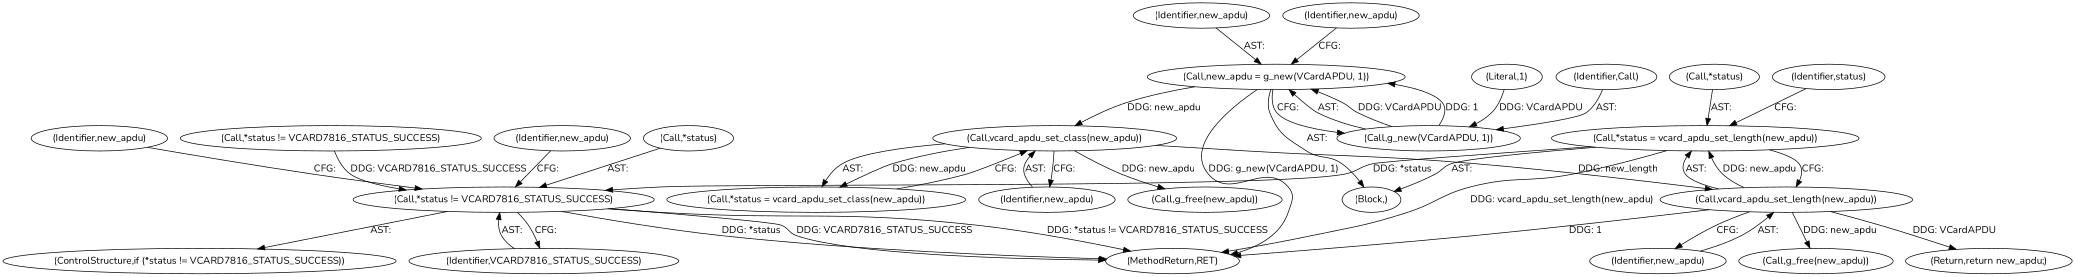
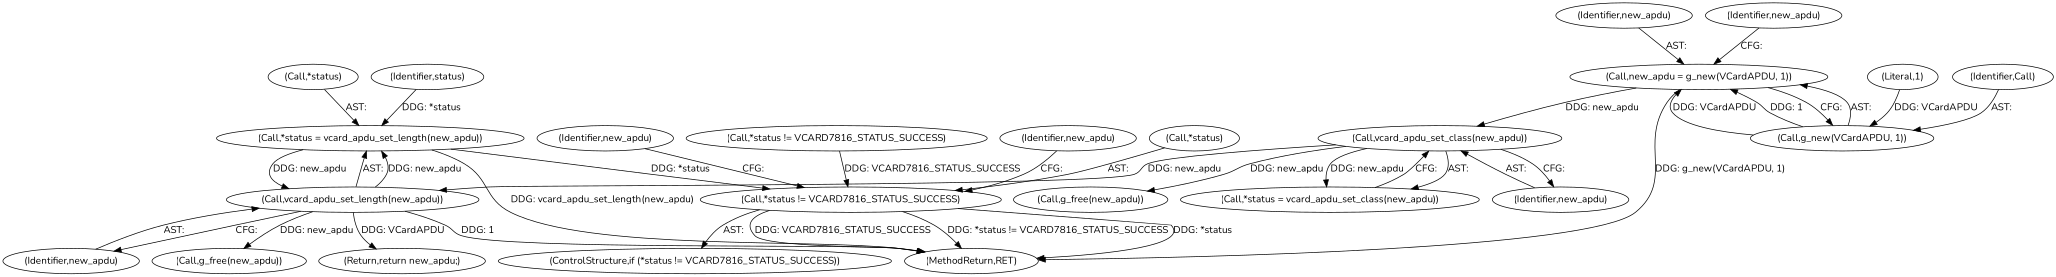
edge "(Identifier,status)" -> "(Call,*status = vcard_apdu_set_length(new_apdu))": label "CFG: " -> "DDG: *status"
edge "(Call,vcard_apdu_set_class(new_apdu))" -> "(Call,vcard_apdu_set_length(new_apdu))": label "DDG: new_length" -> "DDG: new_apdu"
edge "(Call,*status = vcard_apdu_set_length(new_apdu))" -> "(Call,vcard_apdu_set_length(new_apdu))": label "CFG: " -> "DDG: new_apdu"
node "(Block,)": removed
node "(Identifier,VCARD7816_STATUS_SUCCESS)": removed
